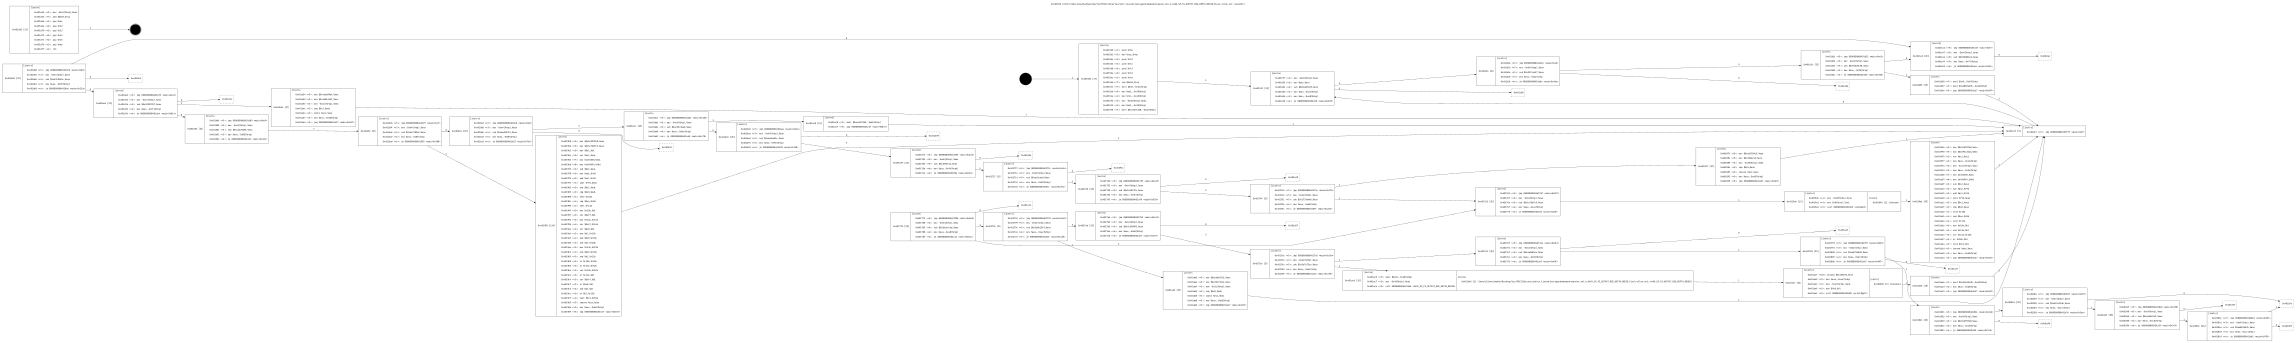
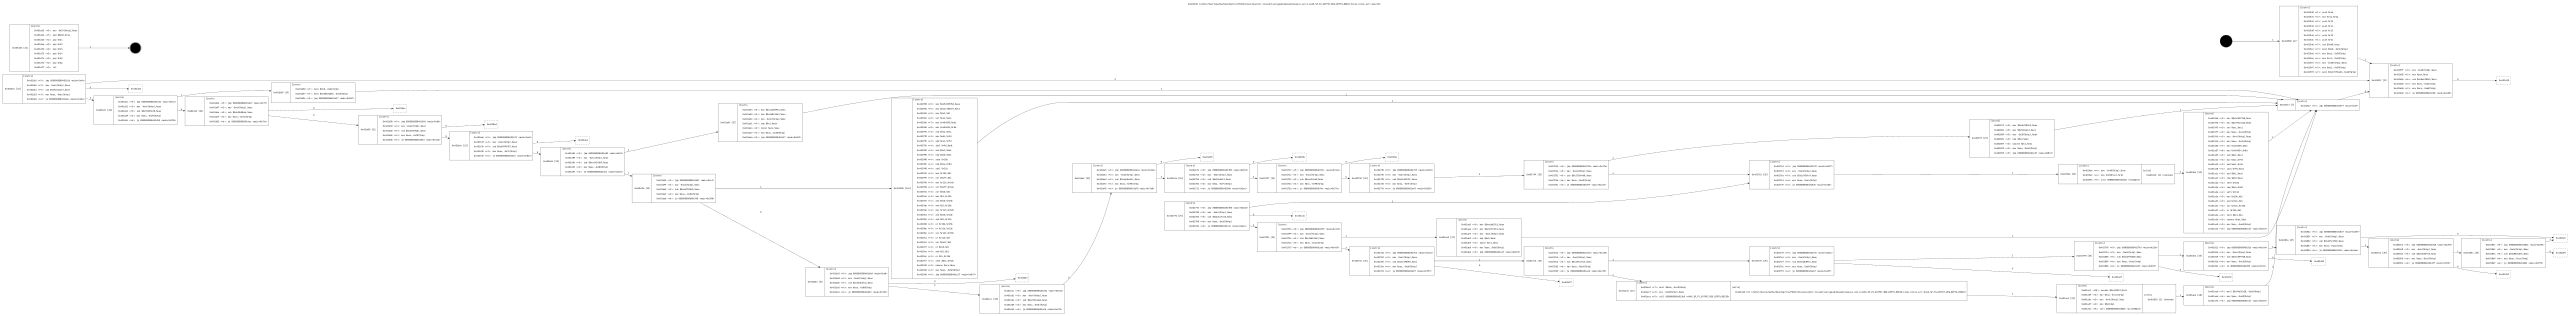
edge "0x401658 [22]" -> "0x401642 [22]": reversed
edge "0x4015ff [23]" -> "0x401616 [22]": reversed
edge "0x40166e [22]" -> "0x401a54 [27]": now "0x401684 [22]" -> "0x401a54 [27]"
node "0x401a48 [12]": removed
node "0x401af8": removed
